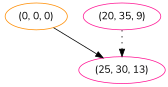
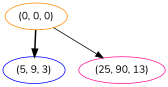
node "(20, 35, 9)": removed
node "(5, 9, 3)": added
node "(25, 30, 13)": label "(25, 30, 13)" -> "(25, 90, 13)"
